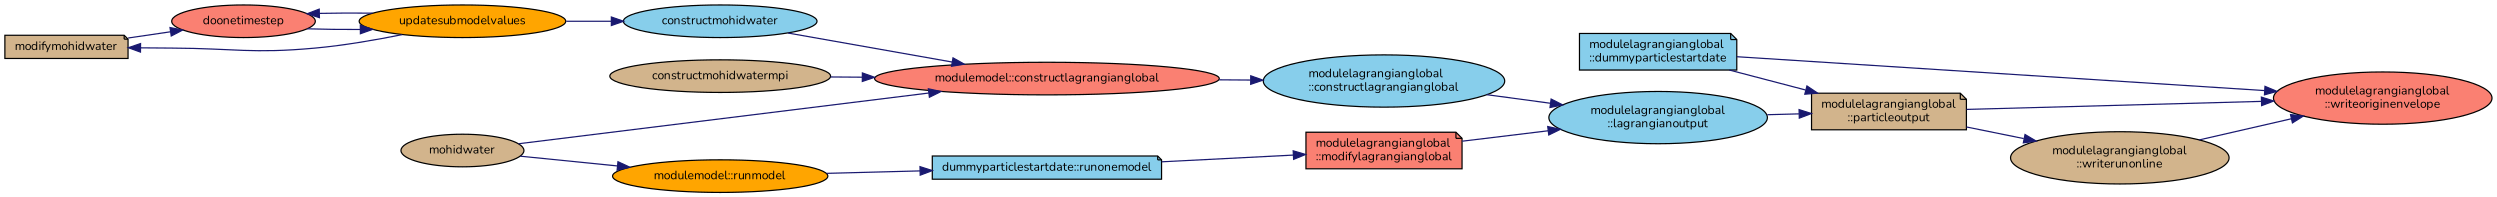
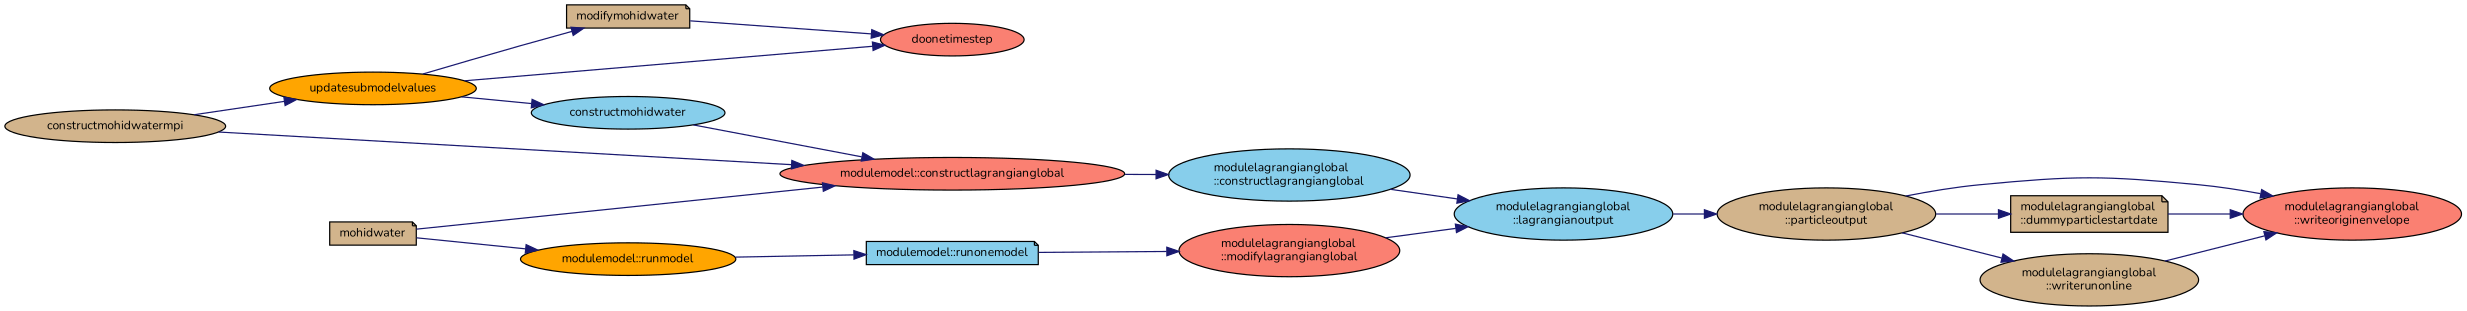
edge "doonetimestep" -> "updatesubmodelvalues": now "constructmohidwatermpi" -> "updatesubmodelvalues"
node "modulelagrangianglobal ::dummyparticlestartdate": fillcolor skyblue -> tan
edge "modulelagrangianglobal ::dummyparticlestartdate" -> "modulelagrangianglobal ::particleoutput": reversed
node "modulelagrangianglobal ::particleoutput": shape note -> ellipse
node "mohidwater": shape ellipse -> note
node "modulelagrangianglobal ::modifylagrangianglobal": shape note -> ellipse
node "dummyparticlestartdate::runonemodel": label "dummyparticlestartdate::runonemodel" -> "modulemodel::runonemodel"
